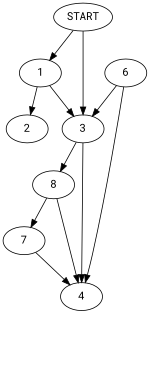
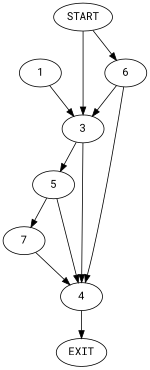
edge "START" -> "1": now "START" -> "6"
node "2": removed
node "8": label "8" -> "5"
node "EXIT": added
